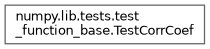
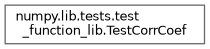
node "numpy.lib.tests.test _function_base.TestCorrCoef": label "numpy.lib.tests.test _function_base.TestCorrCoef" -> "numpy.lib.tests.test _function_lib.TestCorrCoef"
